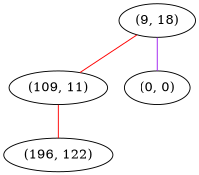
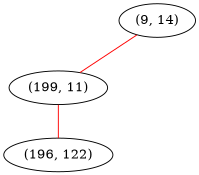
node "(9, 18)": label "(9, 18)" -> "(9, 14)"
node "(109, 11)": label "(109, 11)" -> "(199, 11)"
node "(0, 0)": removed
